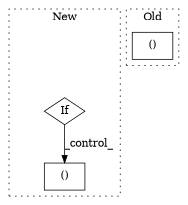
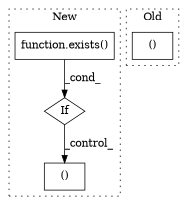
node "function.exists()": added
